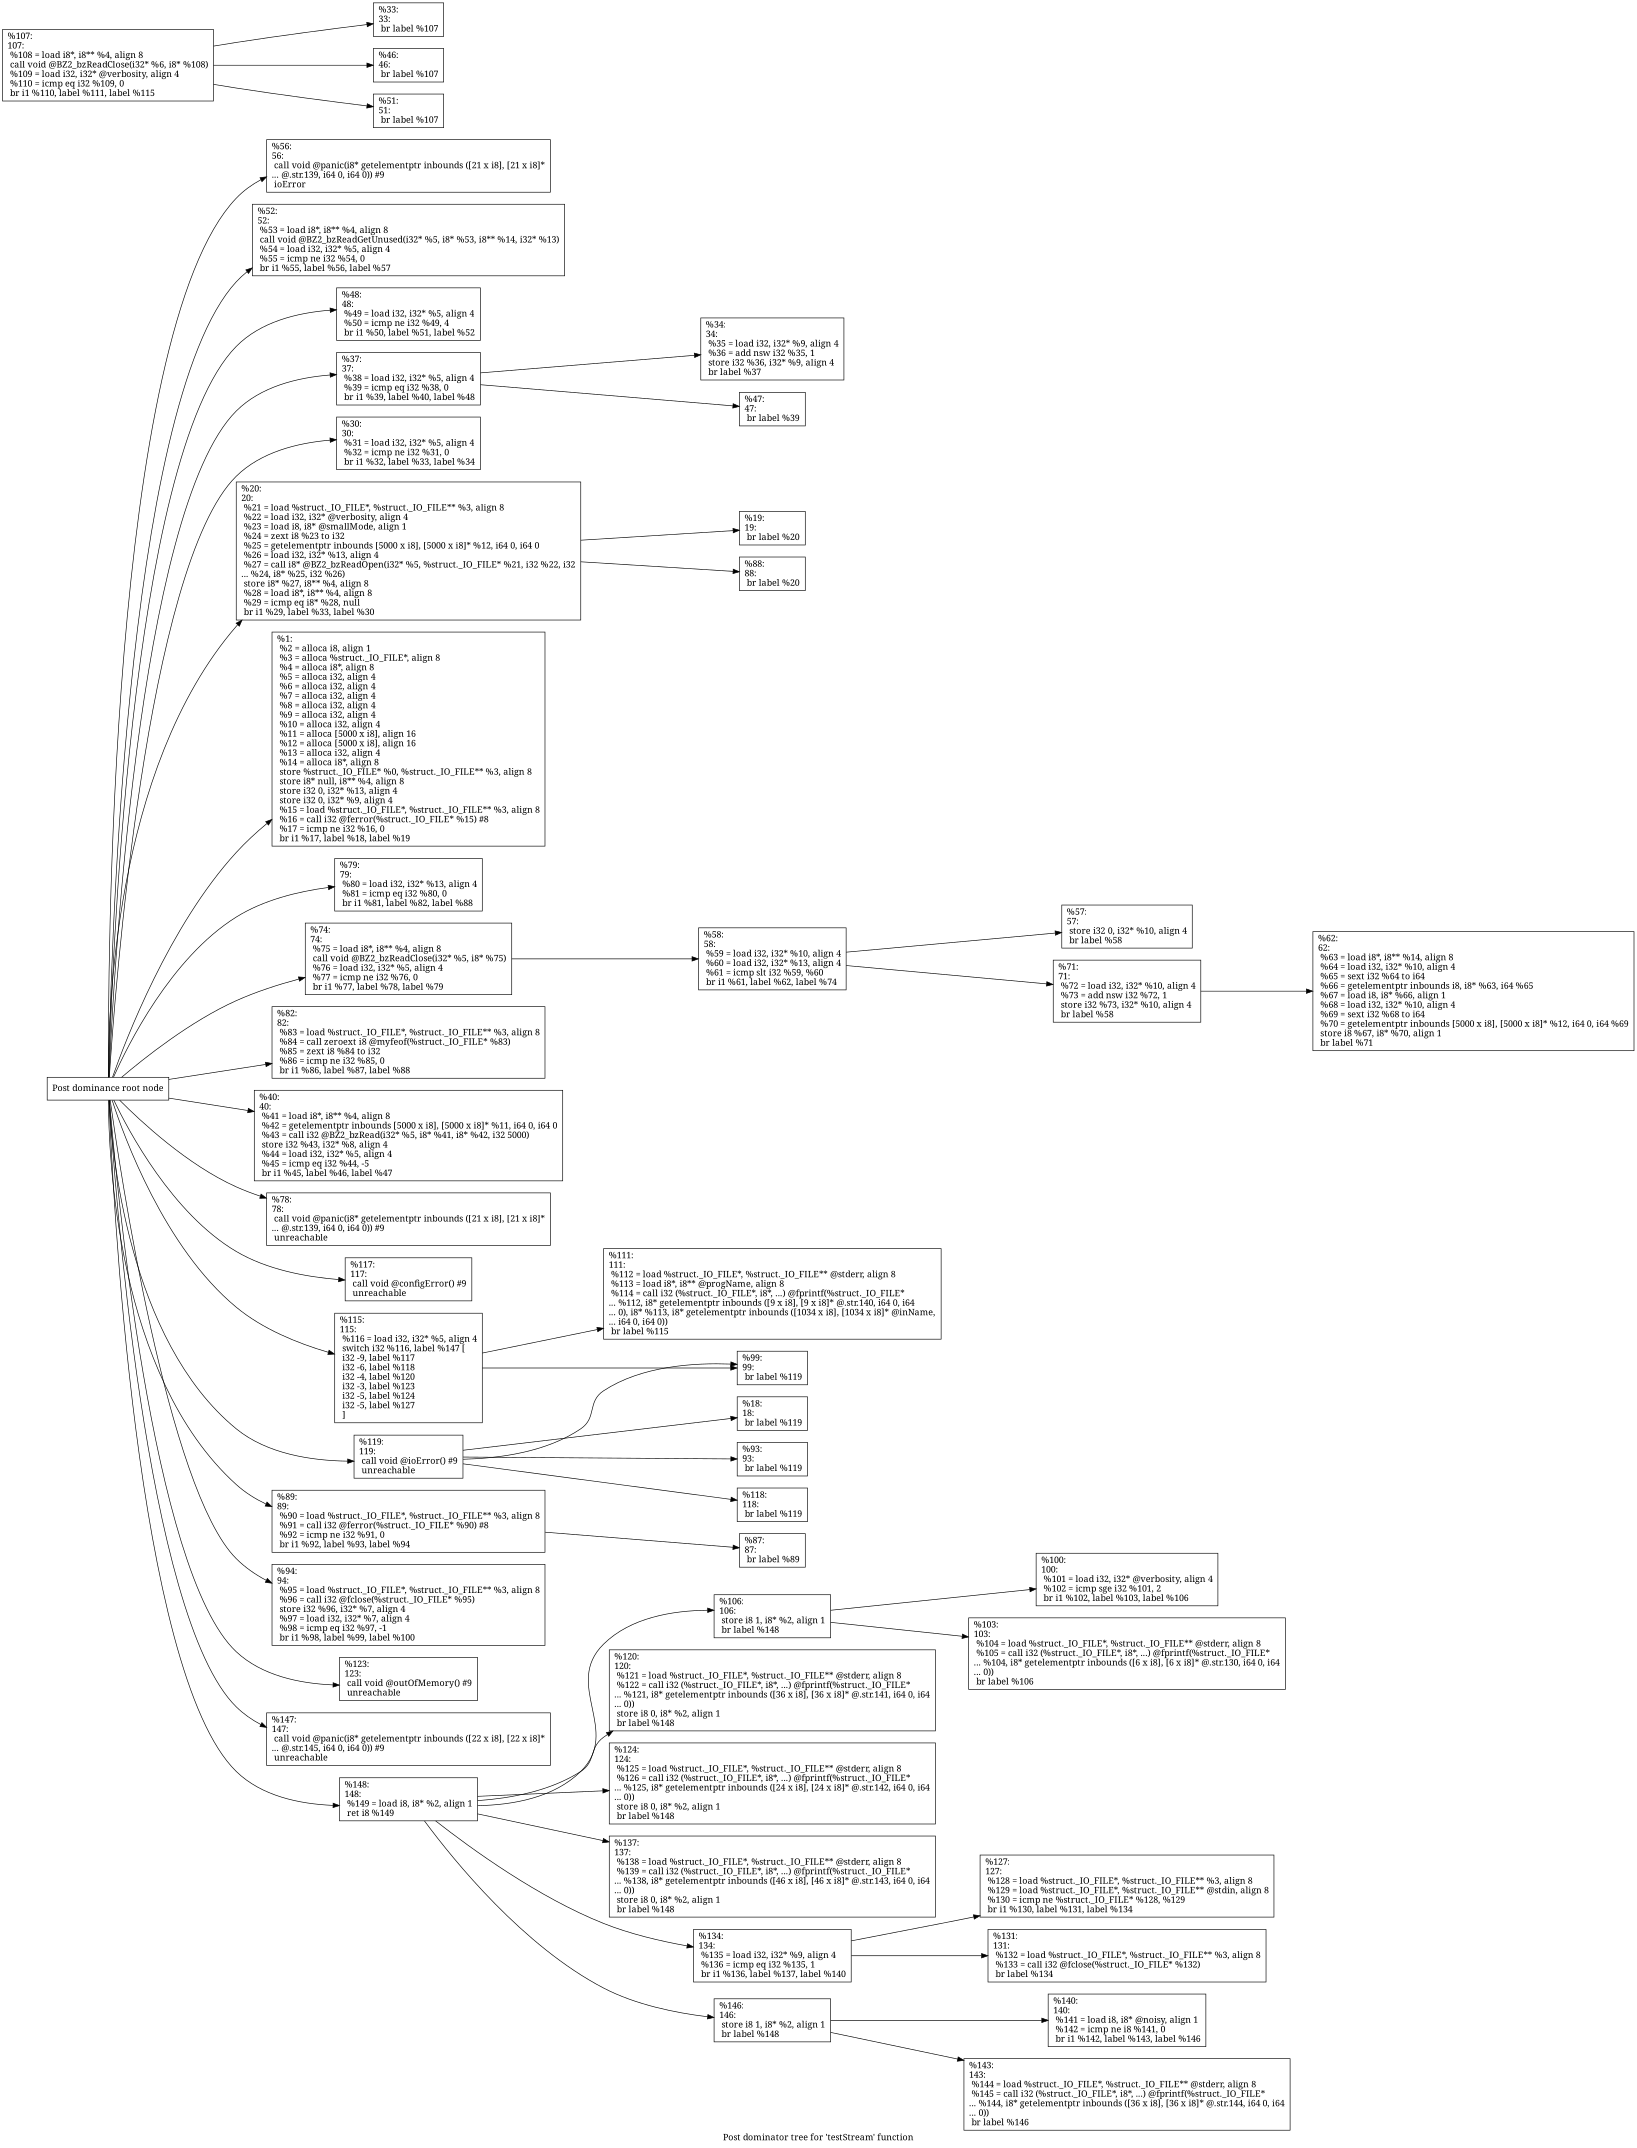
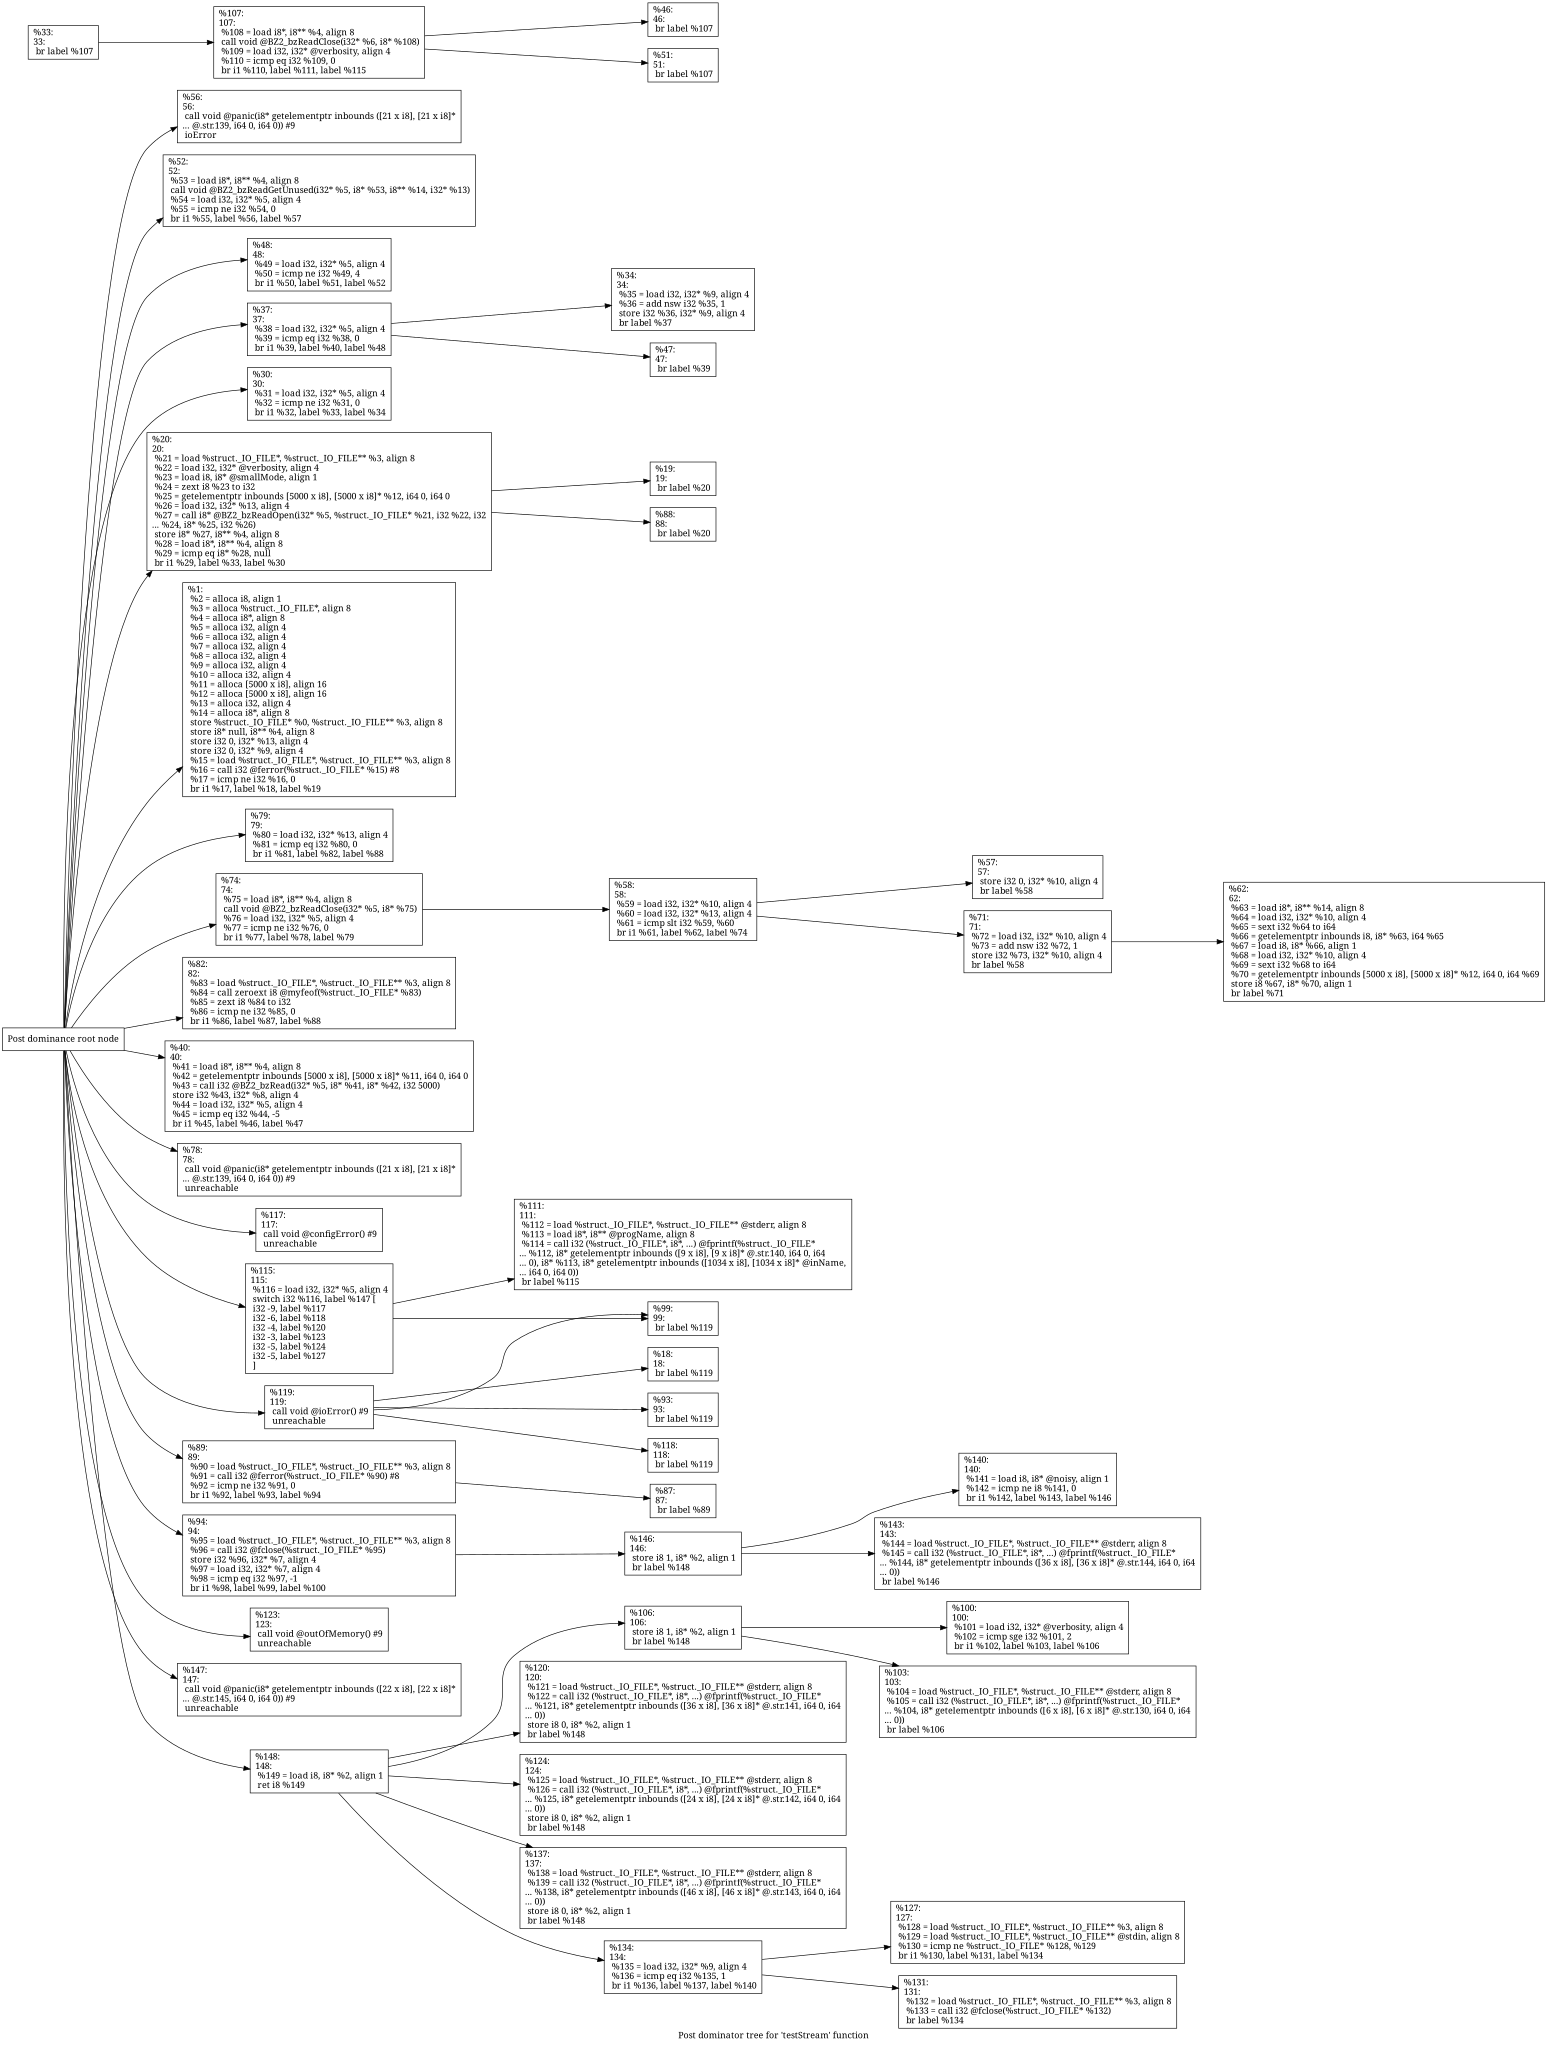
edge "%107:" -> "%33:": reversed
edge "%148:" -> "%146:": now "%94:" -> "%146:"
